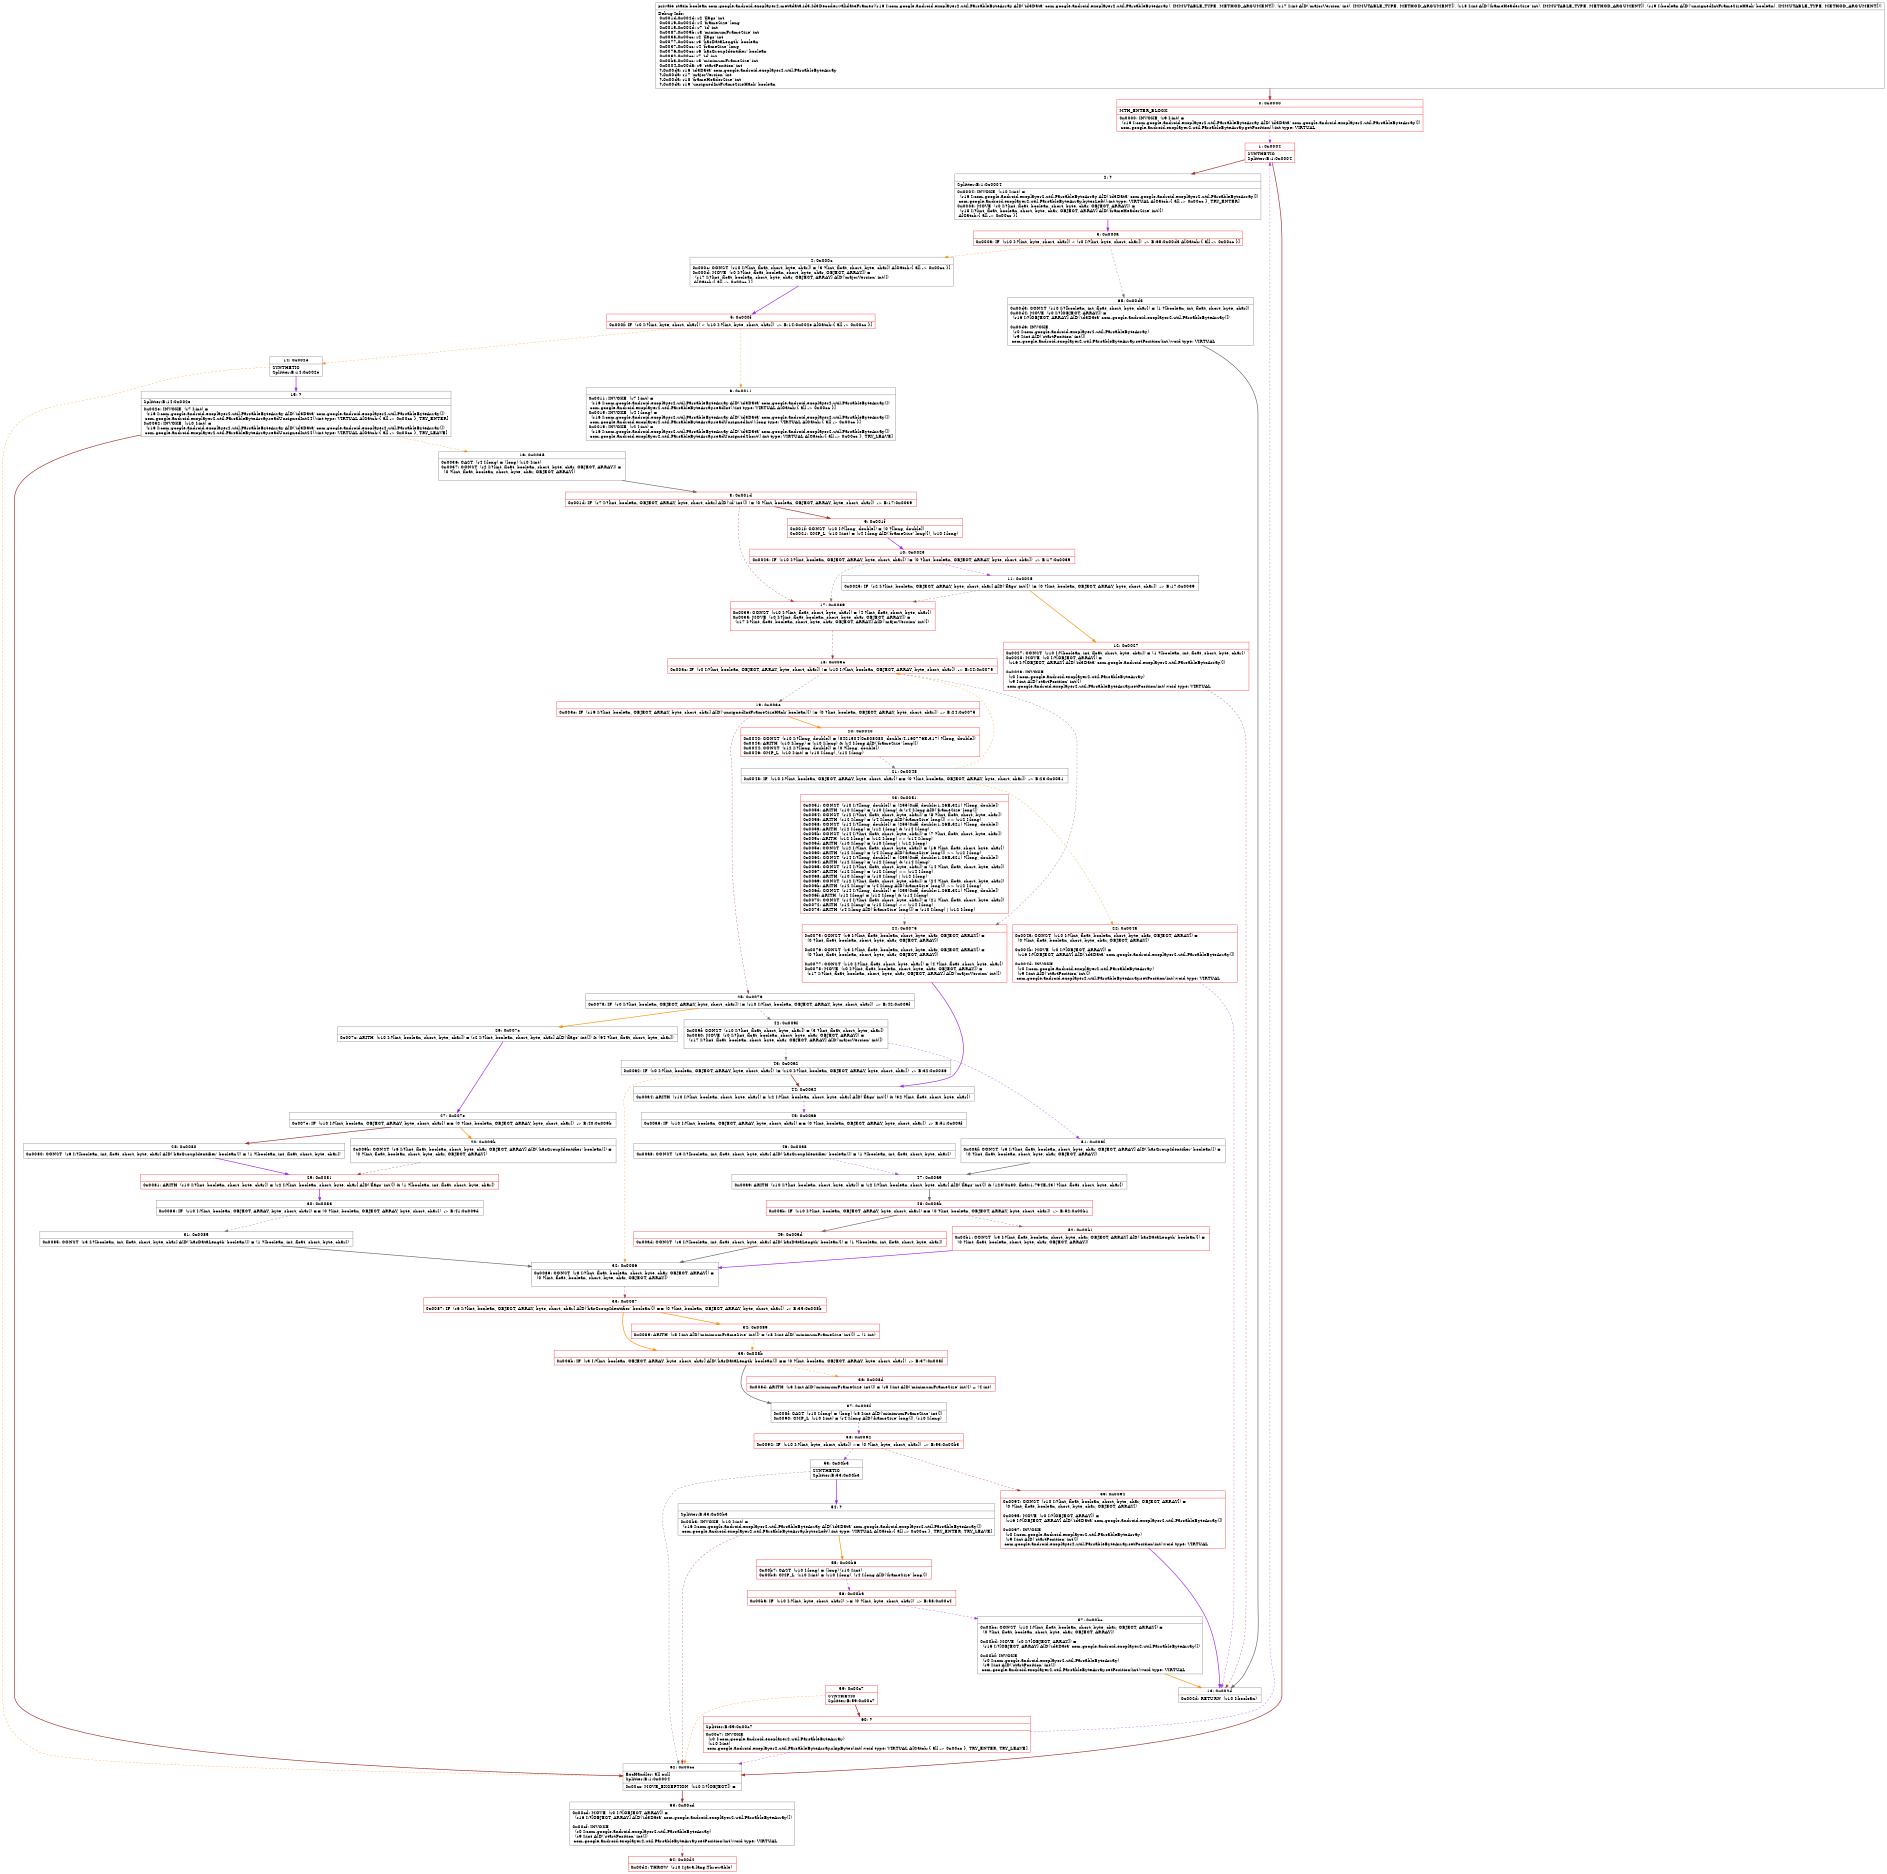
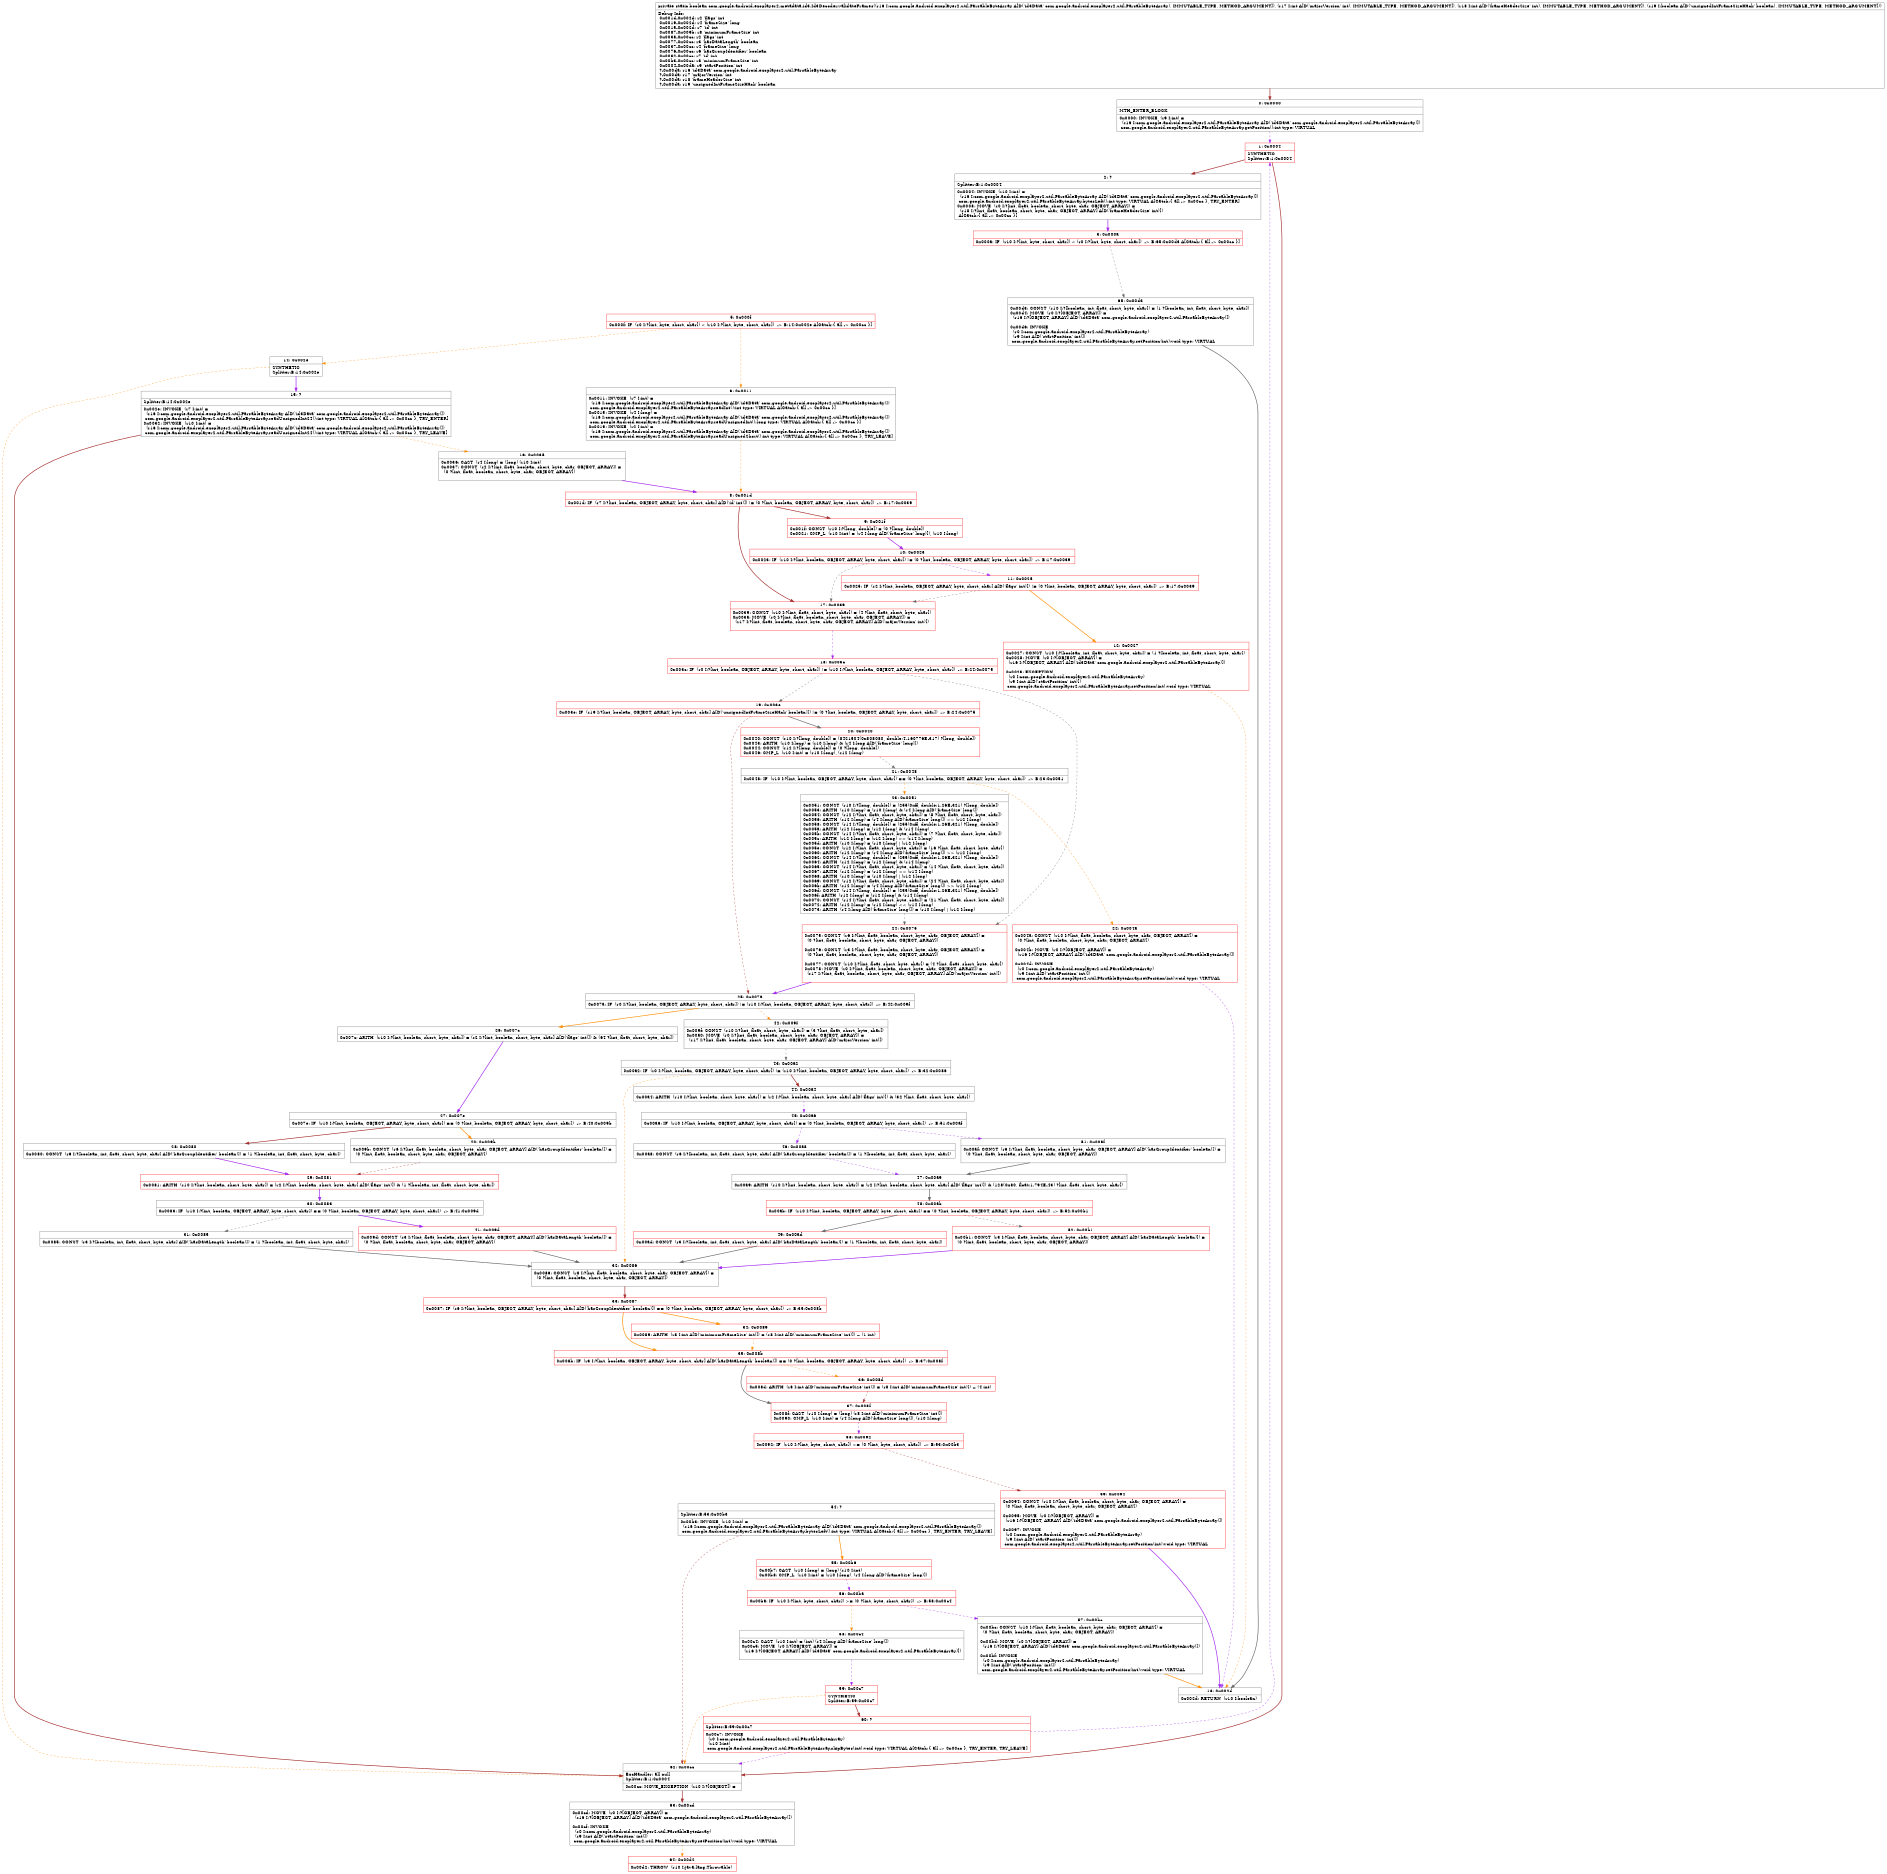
node "0: 0x0000": color red -> gray40
node "4: 0x000c": removed
edge "6: 0x0011" -> "8: 0x001d": added
edge "16: 0x0035" -> "8: 0x001d": color gray40 -> purple
edge "8: 0x001d" -> "17: 0x0039": style dashed -> bold
node "11: 0x0025": color gray40 -> red
edge "17: 0x0039" -> "18: 0x003c": color brown -> purple
node "12: 0x0027": text "0x002a: INVOKE" -> "0x002a: EXCEPTION"
edge "21: 0x0048" -> "18: 0x003c": now "21: 0x0048" -> "23: 0x0051"
edge "19: 0x003e" -> "20: 0x0040": color darkorange -> gray40
node "23: 0x0051": color red -> gray40
edge "25: 0x007a" -> "42: 0x009f": color gray40 -> darkorange
edge "24: 0x0075" -> "44: 0x00a4": now "24: 0x0075" -> "25: 0x007a"
edge "42: 0x009f" -> "51: 0x00af": now "45: 0x00a6" -> "51: 0x00af"
edge "45: 0x00a6" -> "46: 0x00a8": added
edge "12: 0x0027" -> "13: 0x002d": color brown -> darkorange
node "41: 0x009d": added
edge "32: 0x0086" -> "33: 0x0087": style dashed -> bold
edge "36: 0x008d" -> "37: 0x008f": added
node "37: 0x008f": color gray40 -> red
node "53: 0x00b3": removed
node "58: 0x00c4": added
edge "63: 0x00cd" -> "64: 0x00d2": color brown -> darkorange
